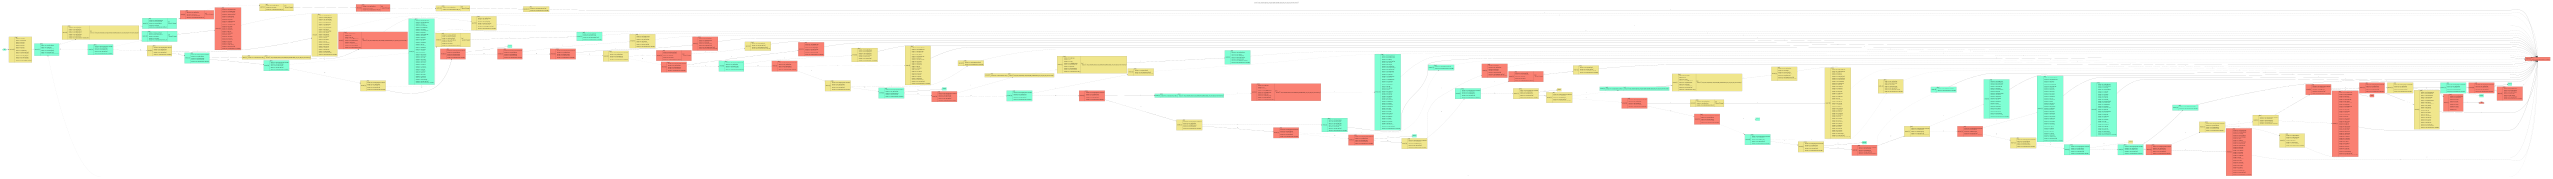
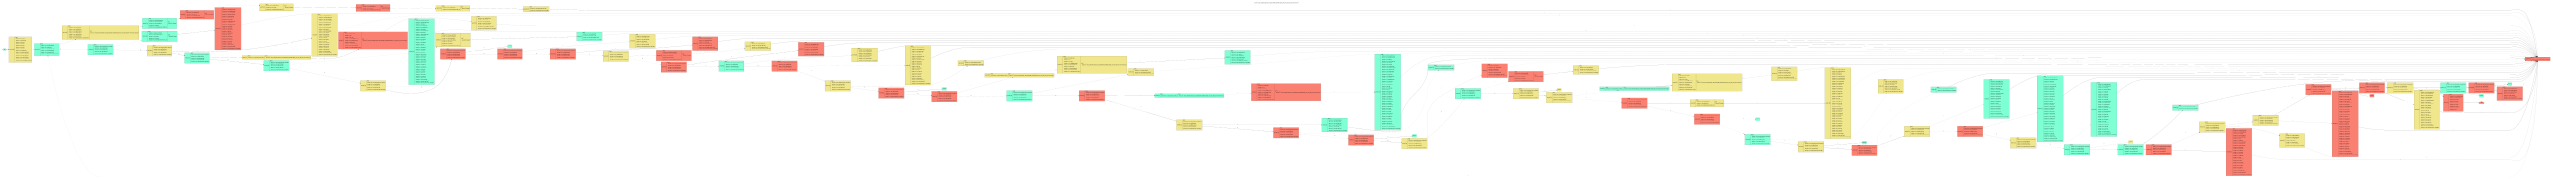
node "0x40194e [28]": fillcolor aquamarine -> salmon
